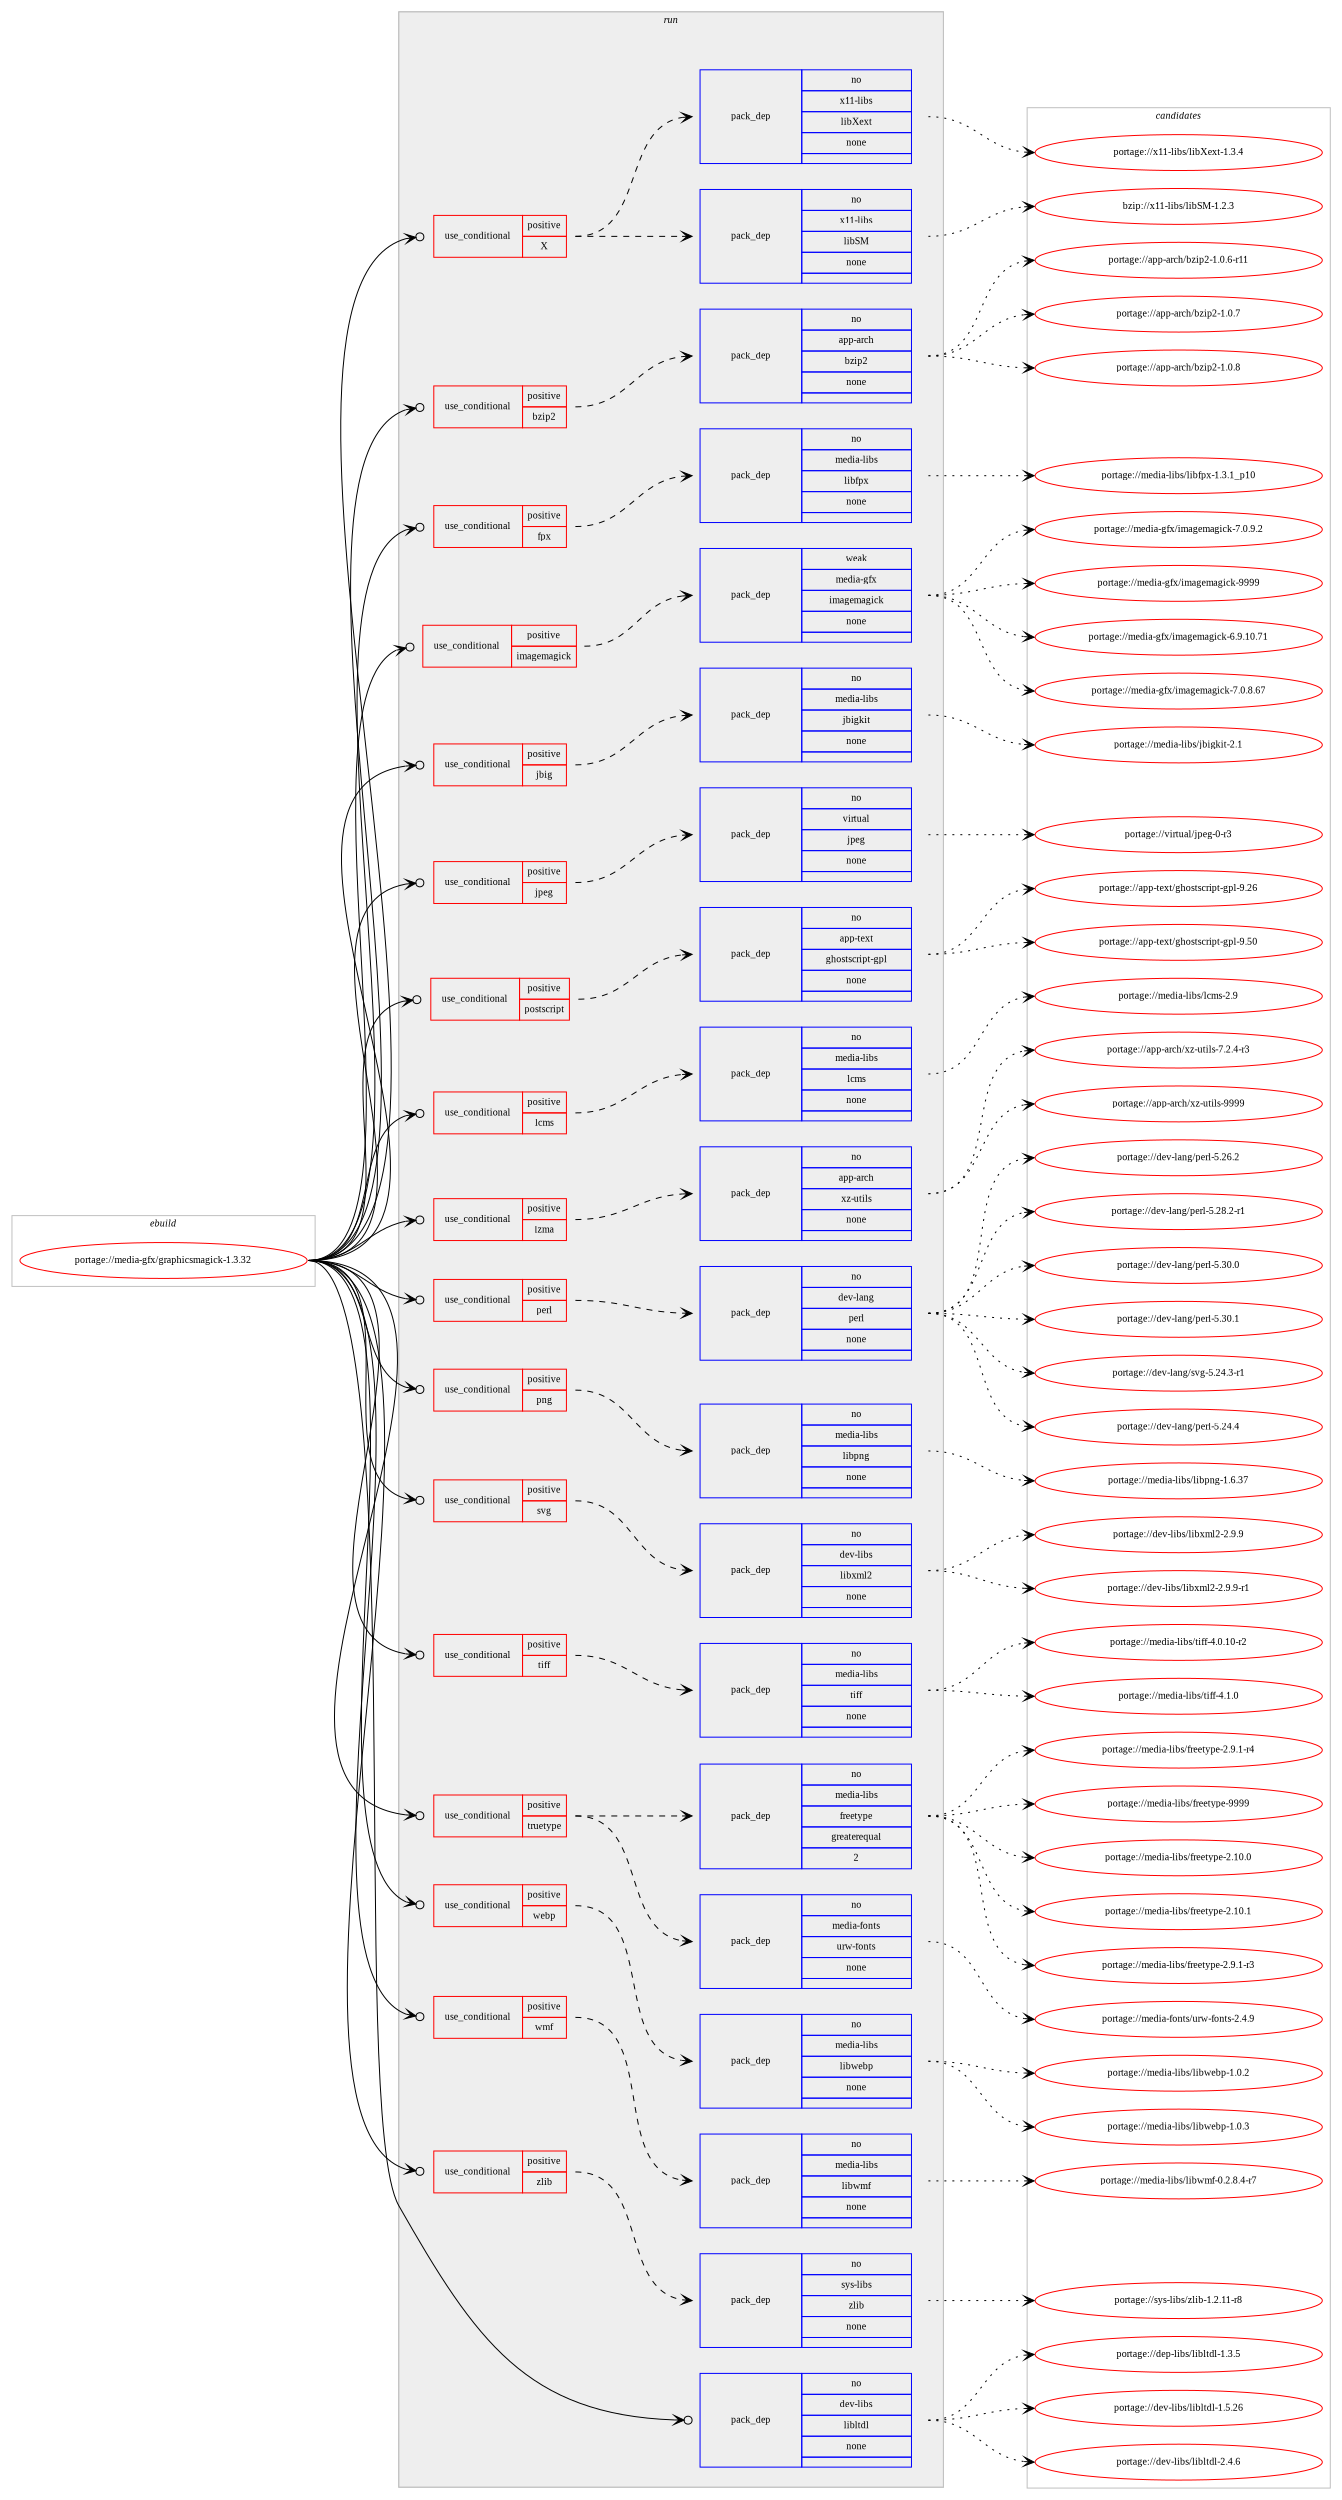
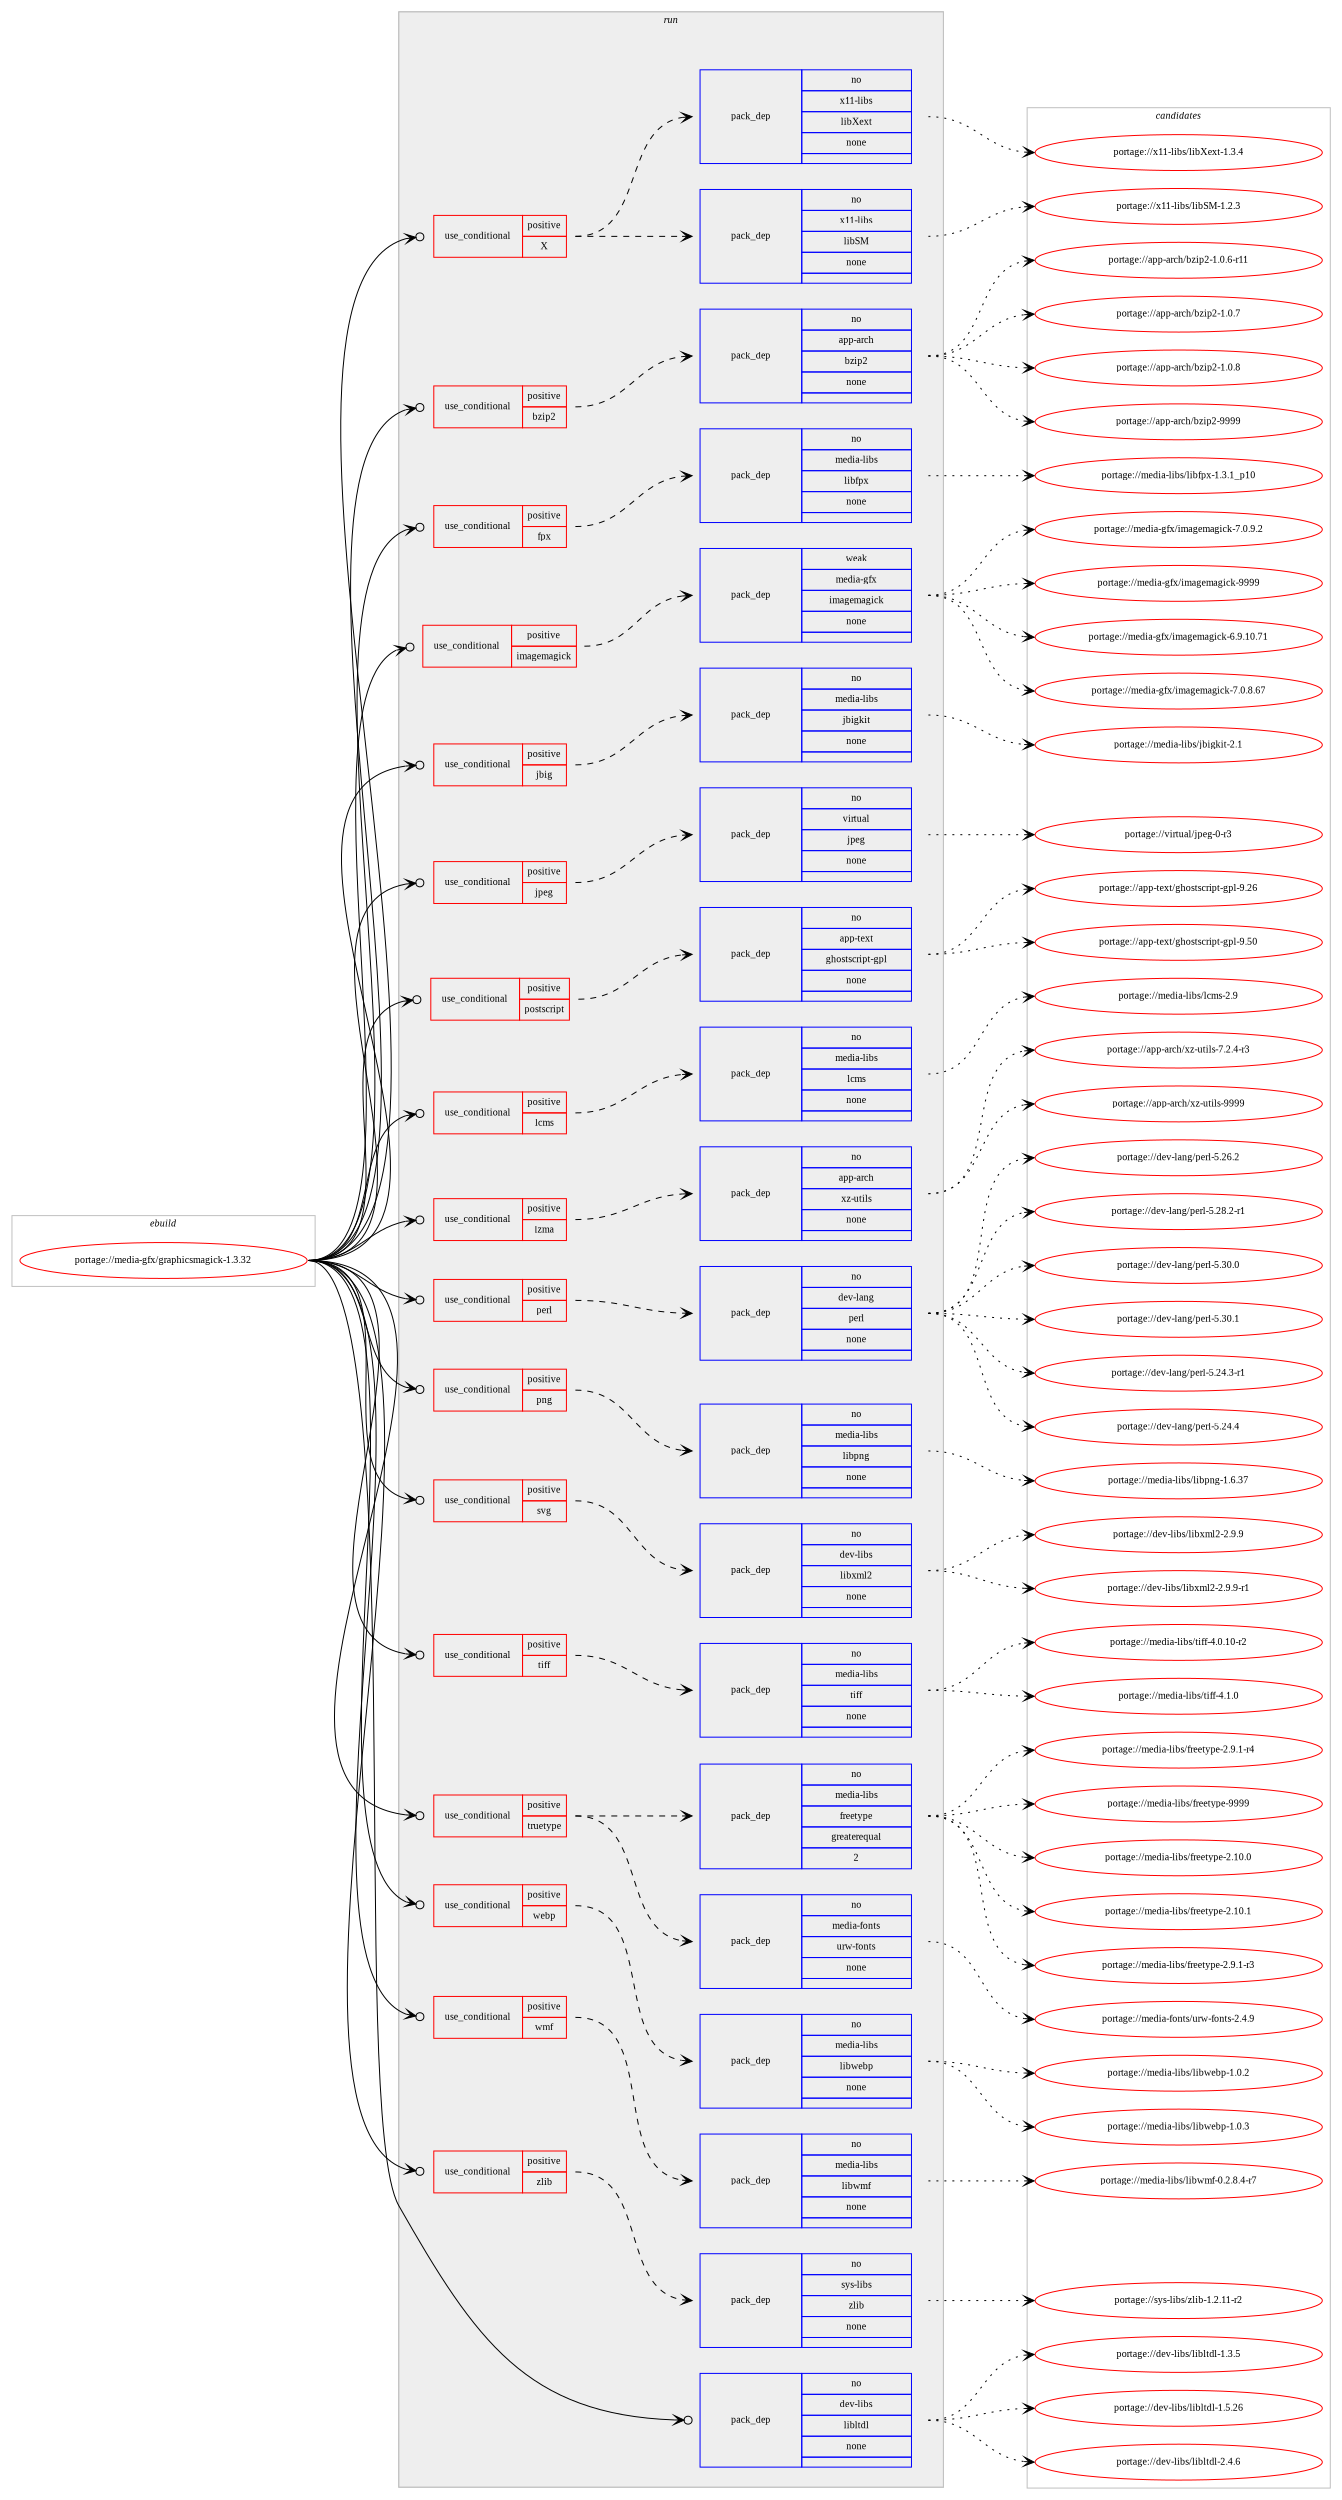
node "bzip://x11-libs/libSM-1.2.3": label "bzip://x11-libs/libSM-1.2.3" -> "portage://x11-libs/libSM-1.2.3"
node "portage://app-arch/bzip2-9999": added
node "portage://dev-lang/svg-5.24.3-r1": label "portage://dev-lang/svg-5.24.3-r1" -> "portage://dev-lang/perl-5.24.3-r1"
node "portage://sys-libs/zlib-1.2.11-r8": label "portage://sys-libs/zlib-1.2.11-r8" -> "portage://sys-libs/zlib-1.2.11-r2"
node "portage://dep-libs/libltdl-1.3.5": label "portage://dep-libs/libltdl-1.3.5" -> "portage://dev-libs/libltdl-1.3.5"
